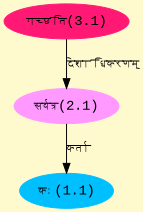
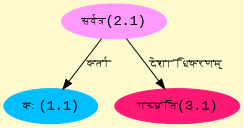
edge "गच्छति(3.1)" -> "सर्वत्र(2.1)": reversed
